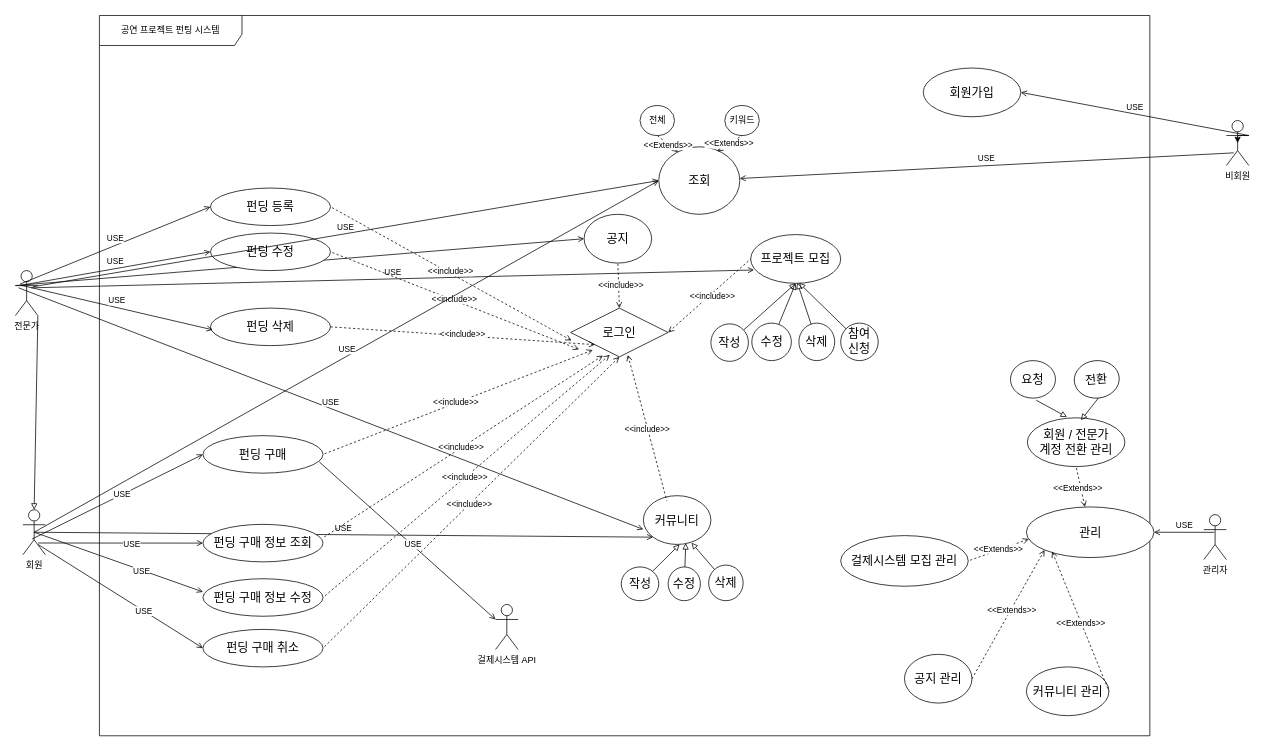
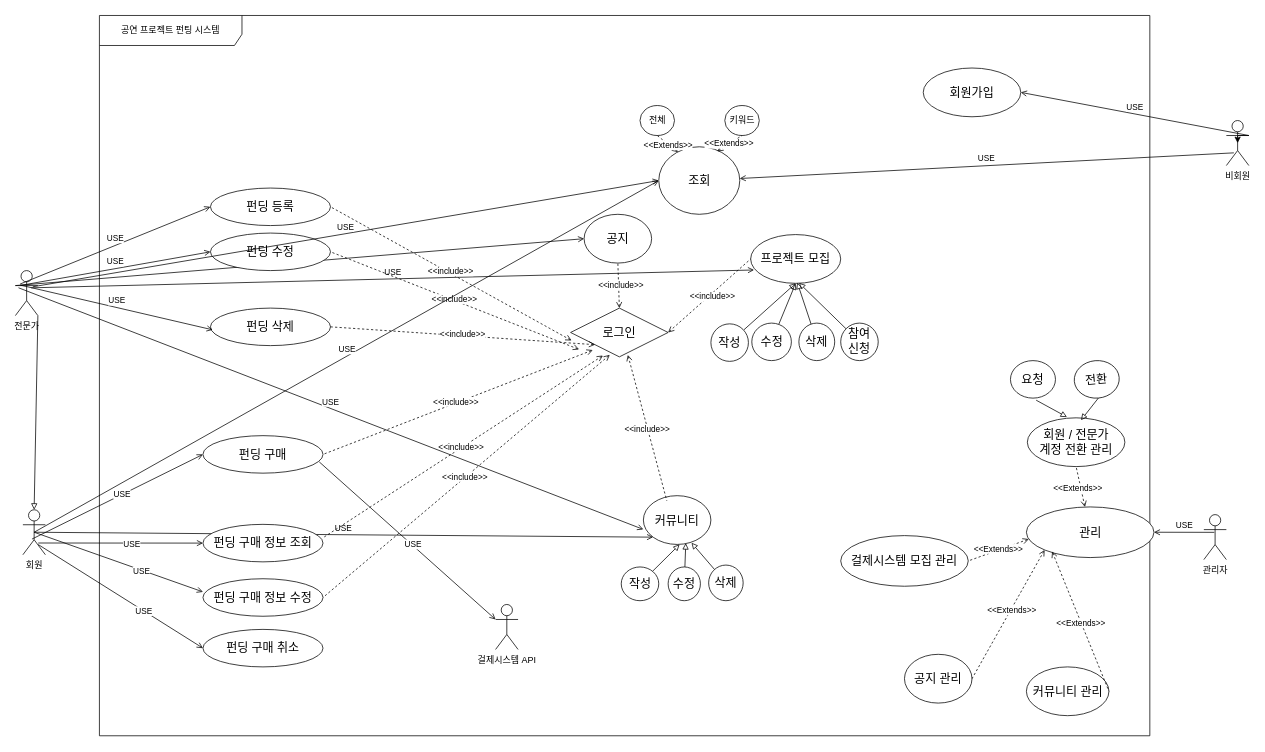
edge "펀딩 구매 취소" -> "로그인": removed, label "<<include>>"
